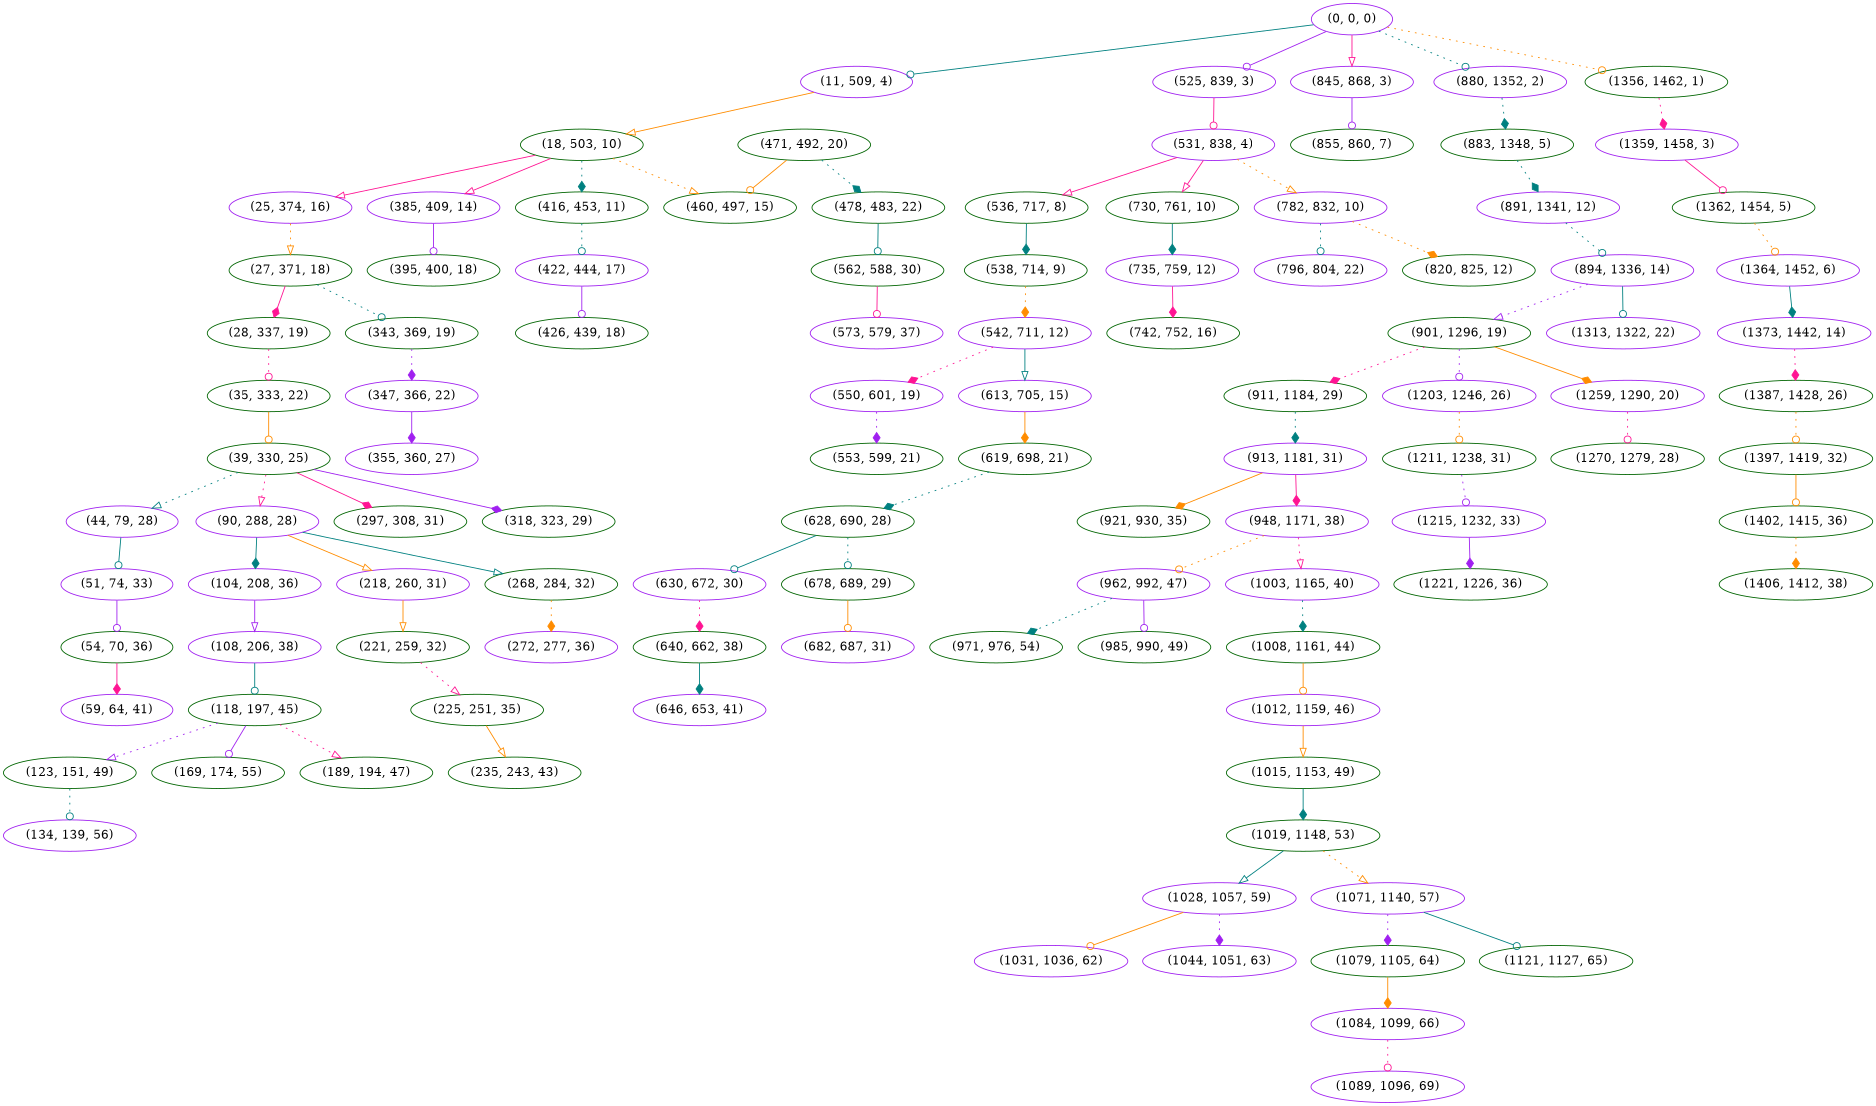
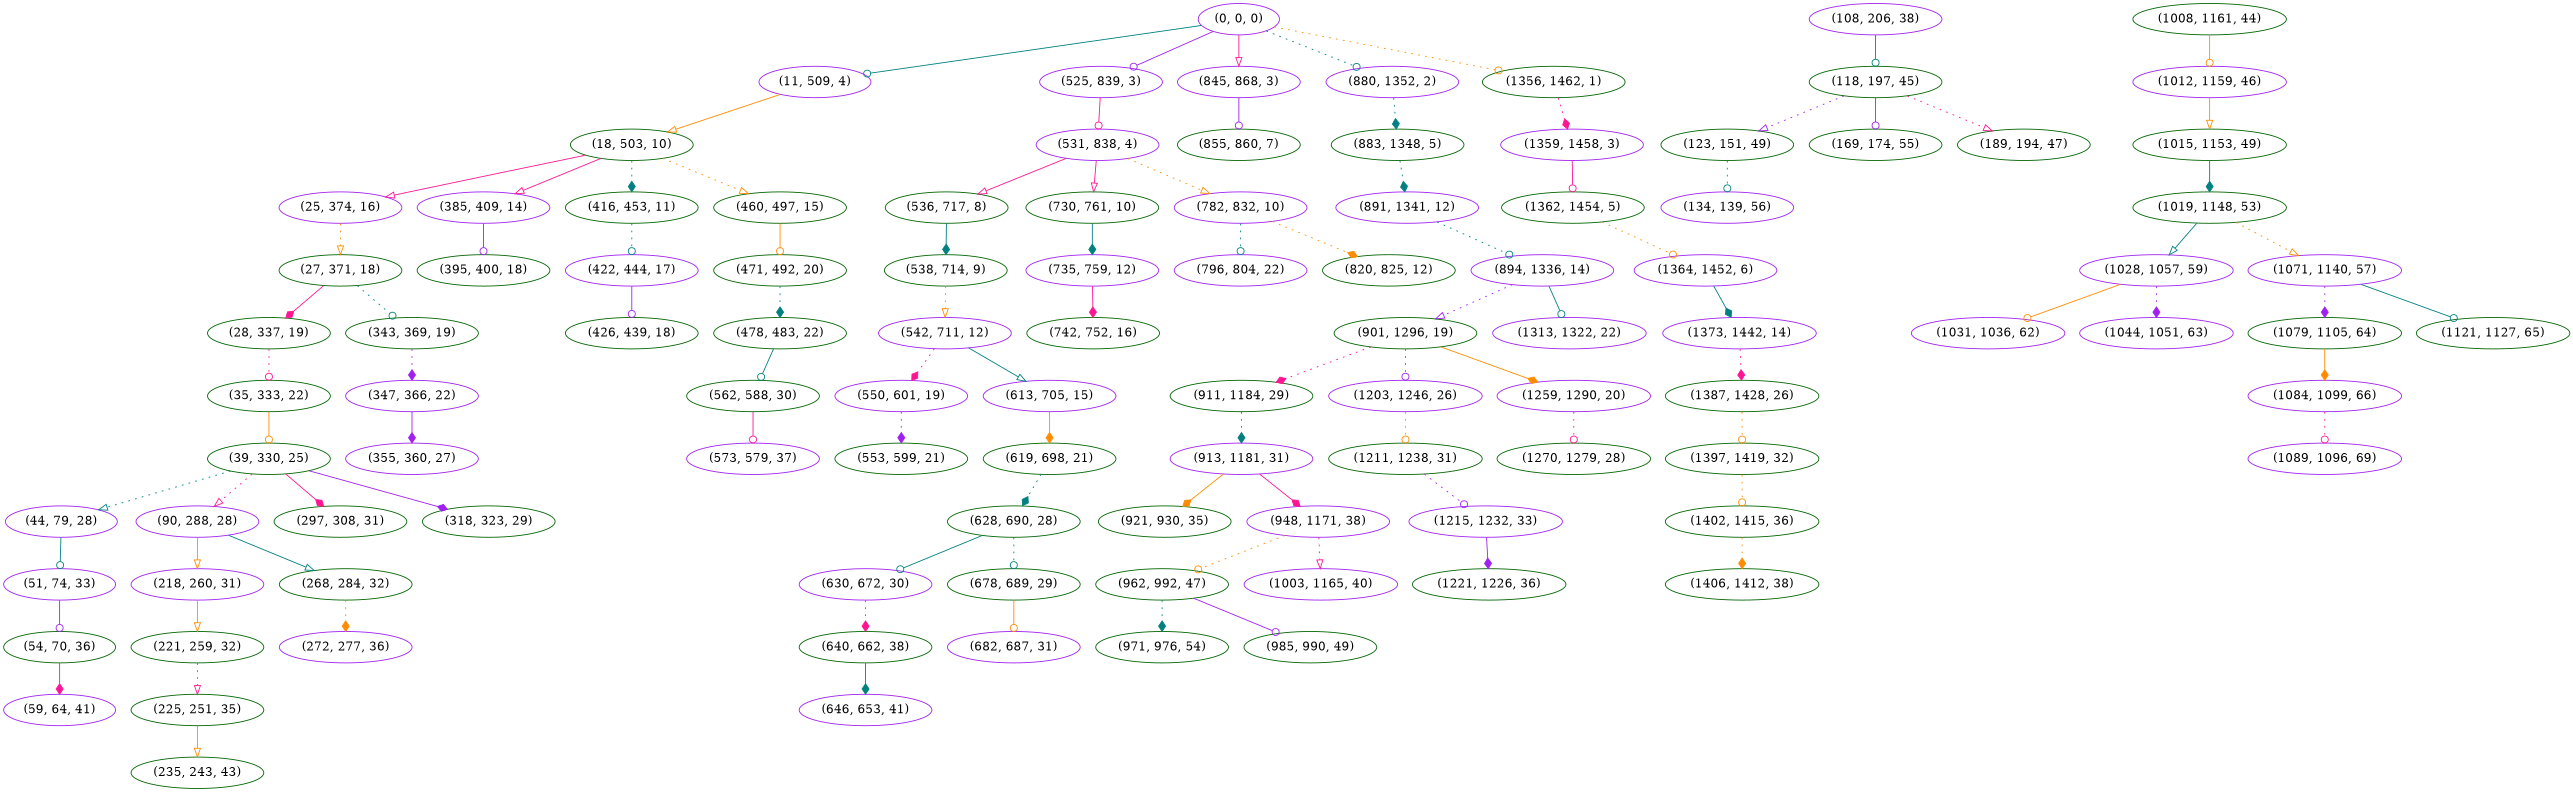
edge "(471, 492, 20)" -> "(460, 497, 15)": reversed
edge "(538, 714, 9)" -> "(542, 711, 12)": arrowhead diamond -> onormal
edge "(1397, 1419, 32)" -> "(1402, 1415, 36)": style solid -> dotted
node "(104, 208, 36)": removed
node "(962, 992, 47)": color purple -> darkgreen
edge "(1003, 1165, 40)" -> "(1008, 1161, 44)": removed
